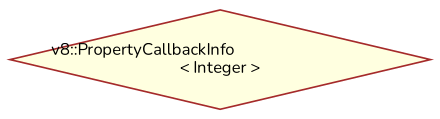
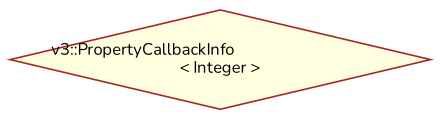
node "v8::PropertyCallbackInfo < Integer >": label "v8::PropertyCallbackInfo < Integer >" -> "v3::PropertyCallbackInfo < Integer >"
